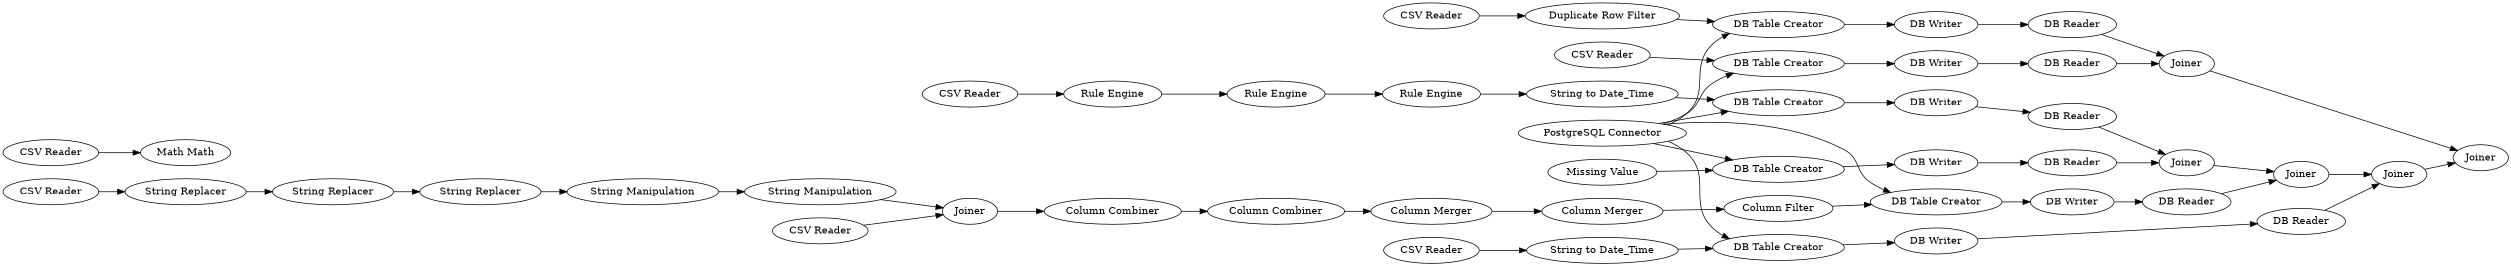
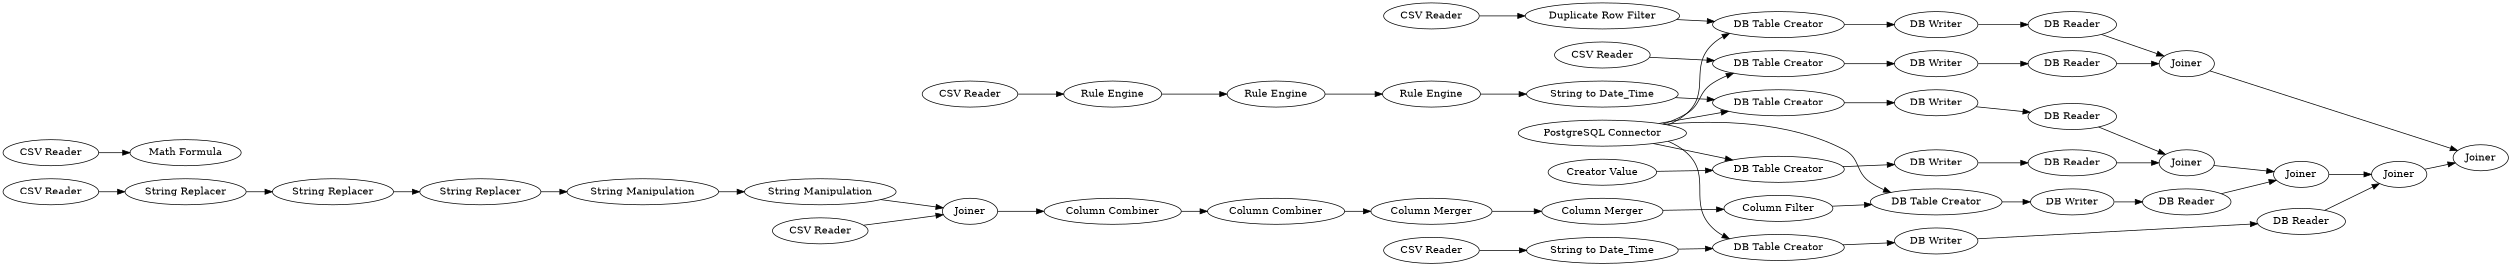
node "Math Math": label "Math Math" -> "Math Formula"
node "Missing Value": label "Missing Value" -> "Creator Value"
